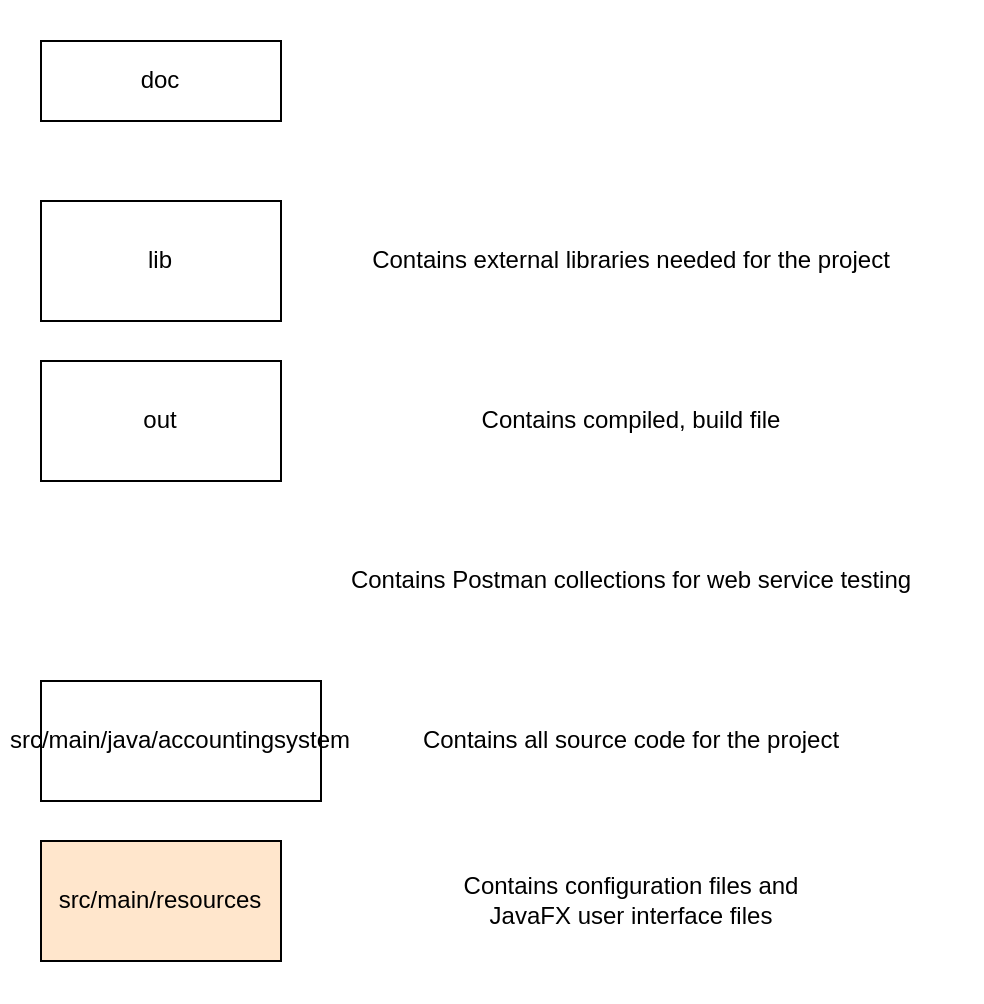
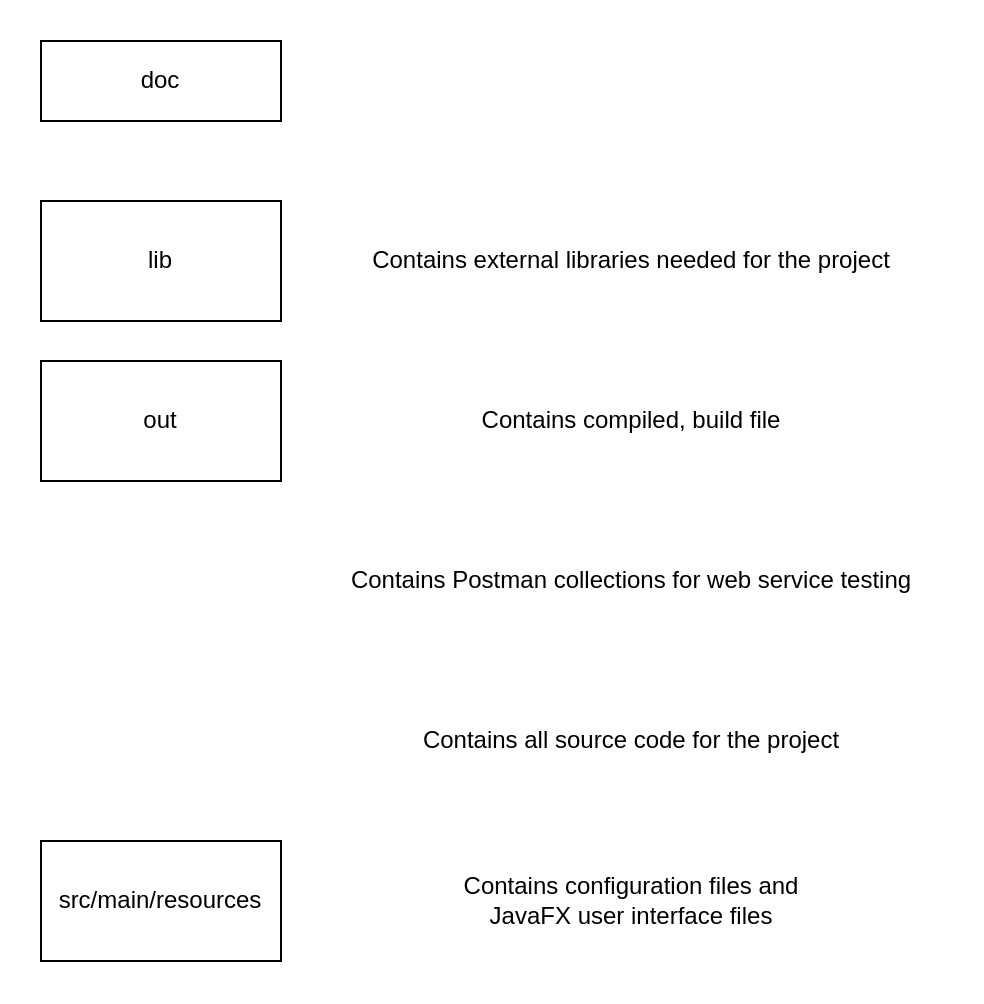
node "src/main/java/accountingsystem": removed
node "src/main/resources": fillcolor #ffe6cc -> #ffffff
